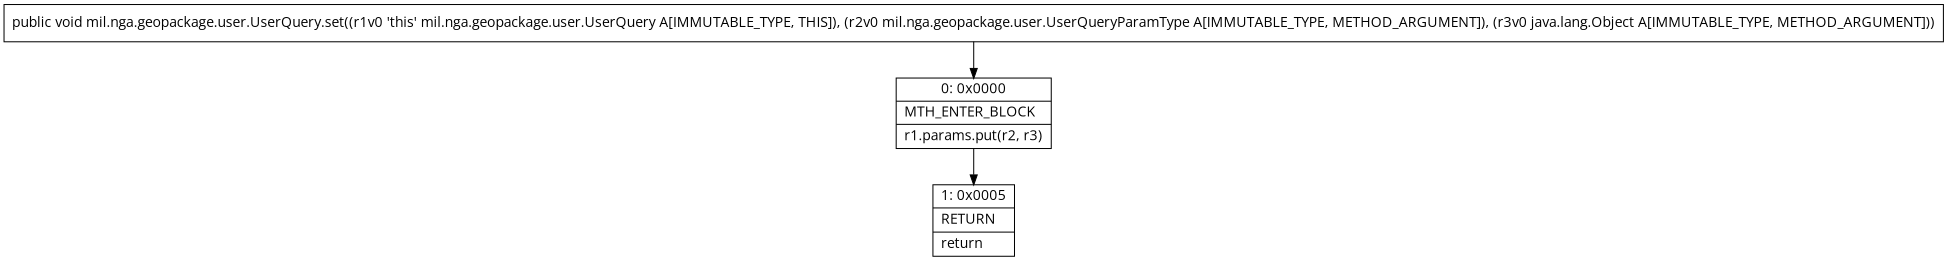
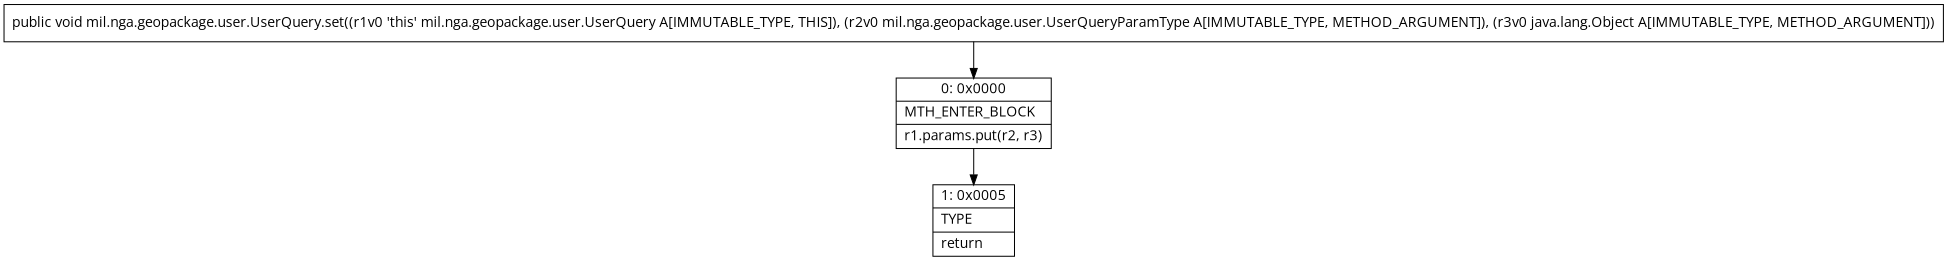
node "1: 0x0005": text "RETURN" -> "TYPE"
